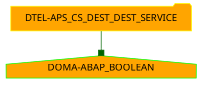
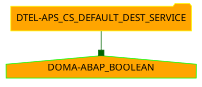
node "DTEL-APS_CS_DEST_DEST_SERVICE": label "DTEL-APS_CS_DEST_DEST_SERVICE" -> "DTEL-APS_CS_DEFAULT_DEST_SERVICE"
